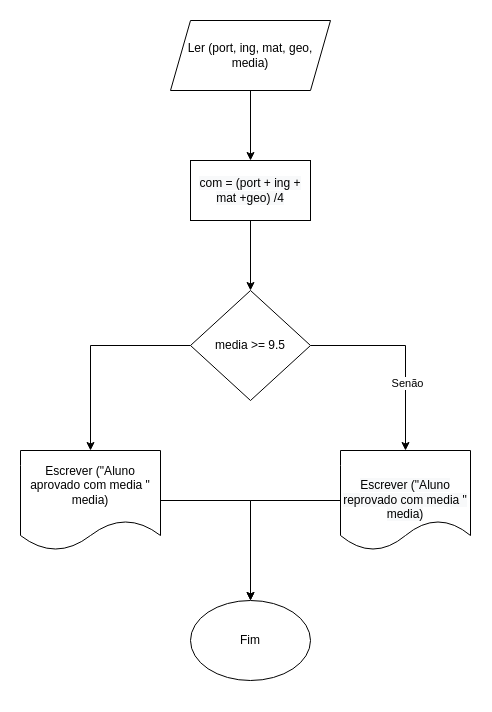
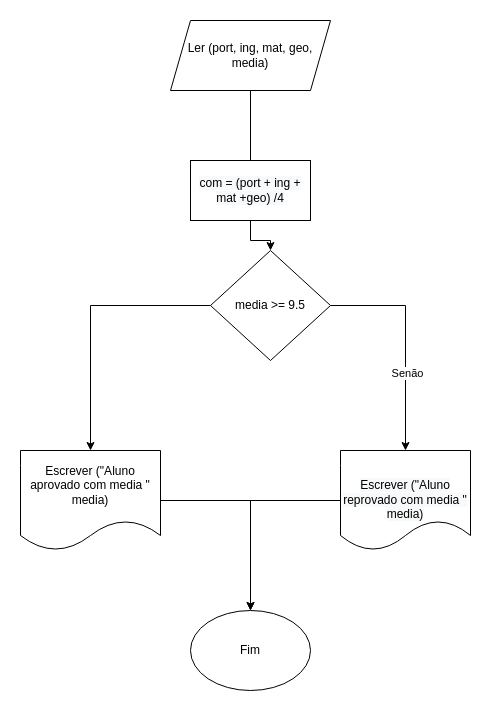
edge "Ler (port, ing, mat, geo, media)" -> "com = (port + ing + mat +geo) /4": arrowhead classic -> none
node "media >= 9.5": moved (251, 346) -> (271, 306)
node "Fim": moved (251, 641) -> (251, 651)
